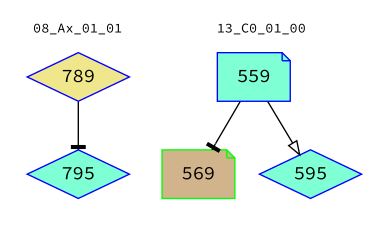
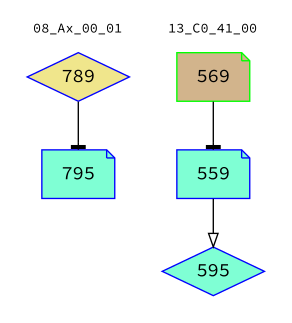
cluster "08_Ax_01_01": label "08_Ax_01_01" -> "08_Ax_00_01"
cluster "13_C0_01_00": label "13_C0_01_00" -> "13_C0_41_00"
edge "559" -> "569": reversed
node "795": shape diamond -> note
